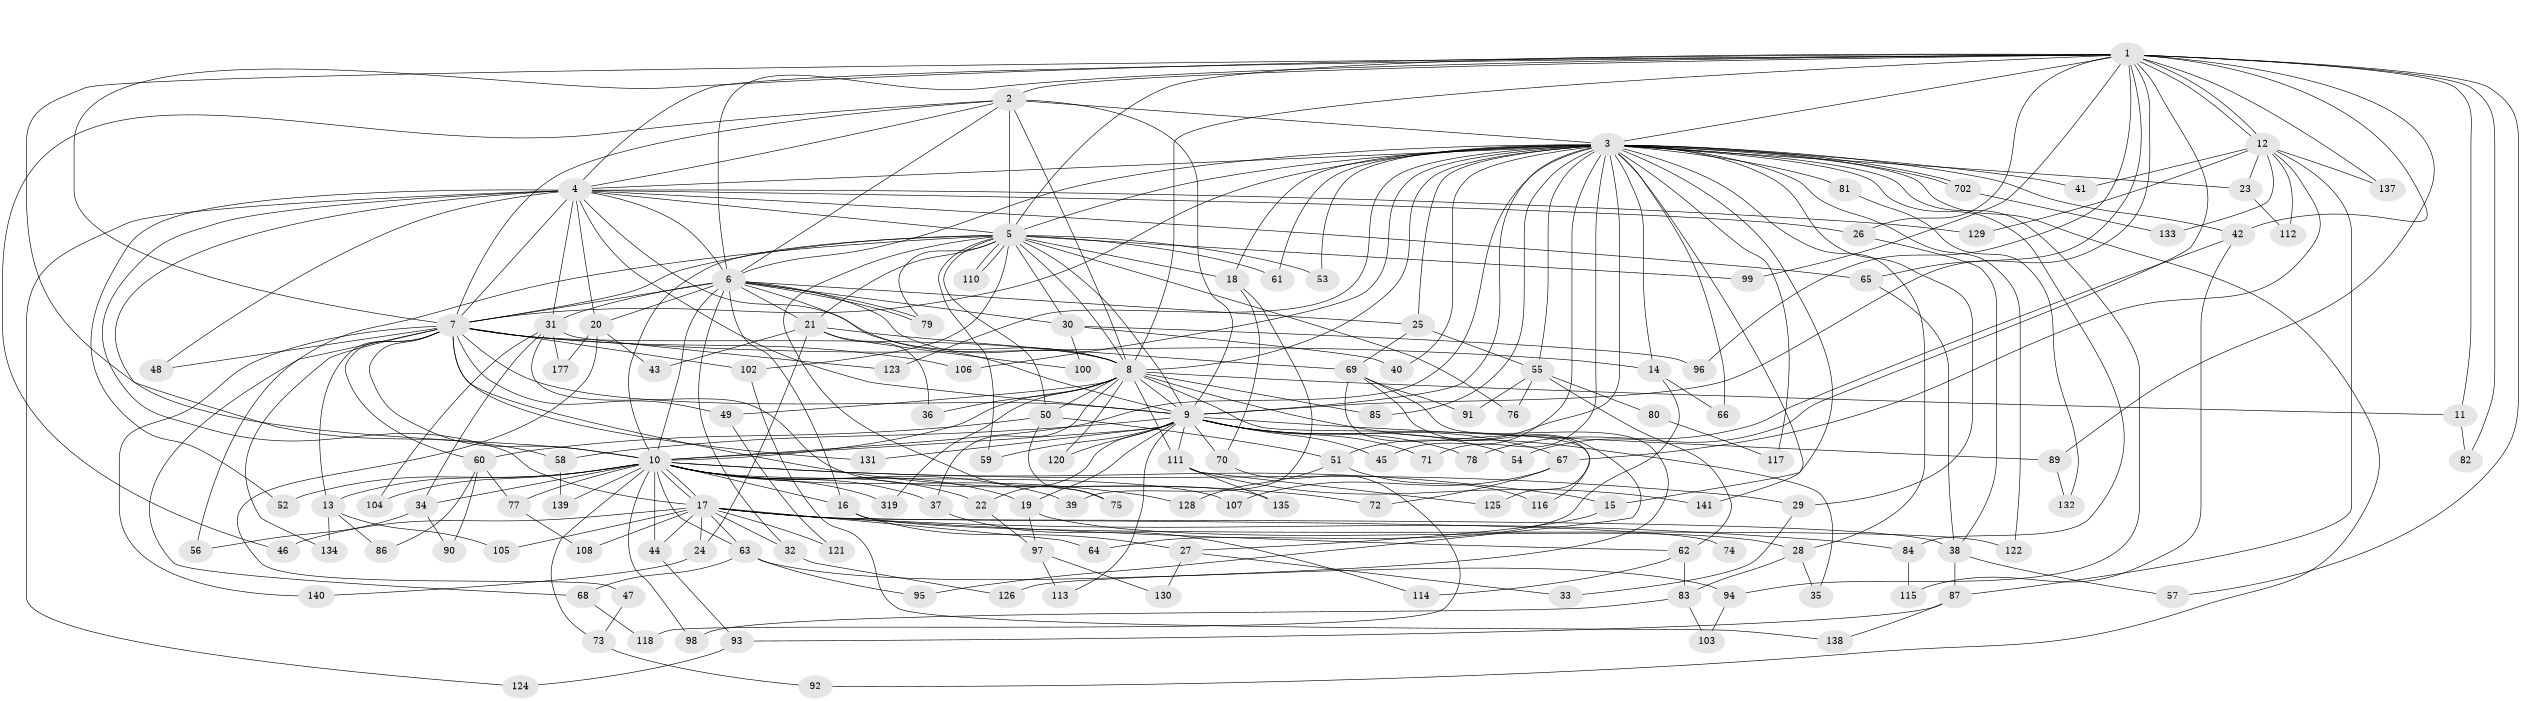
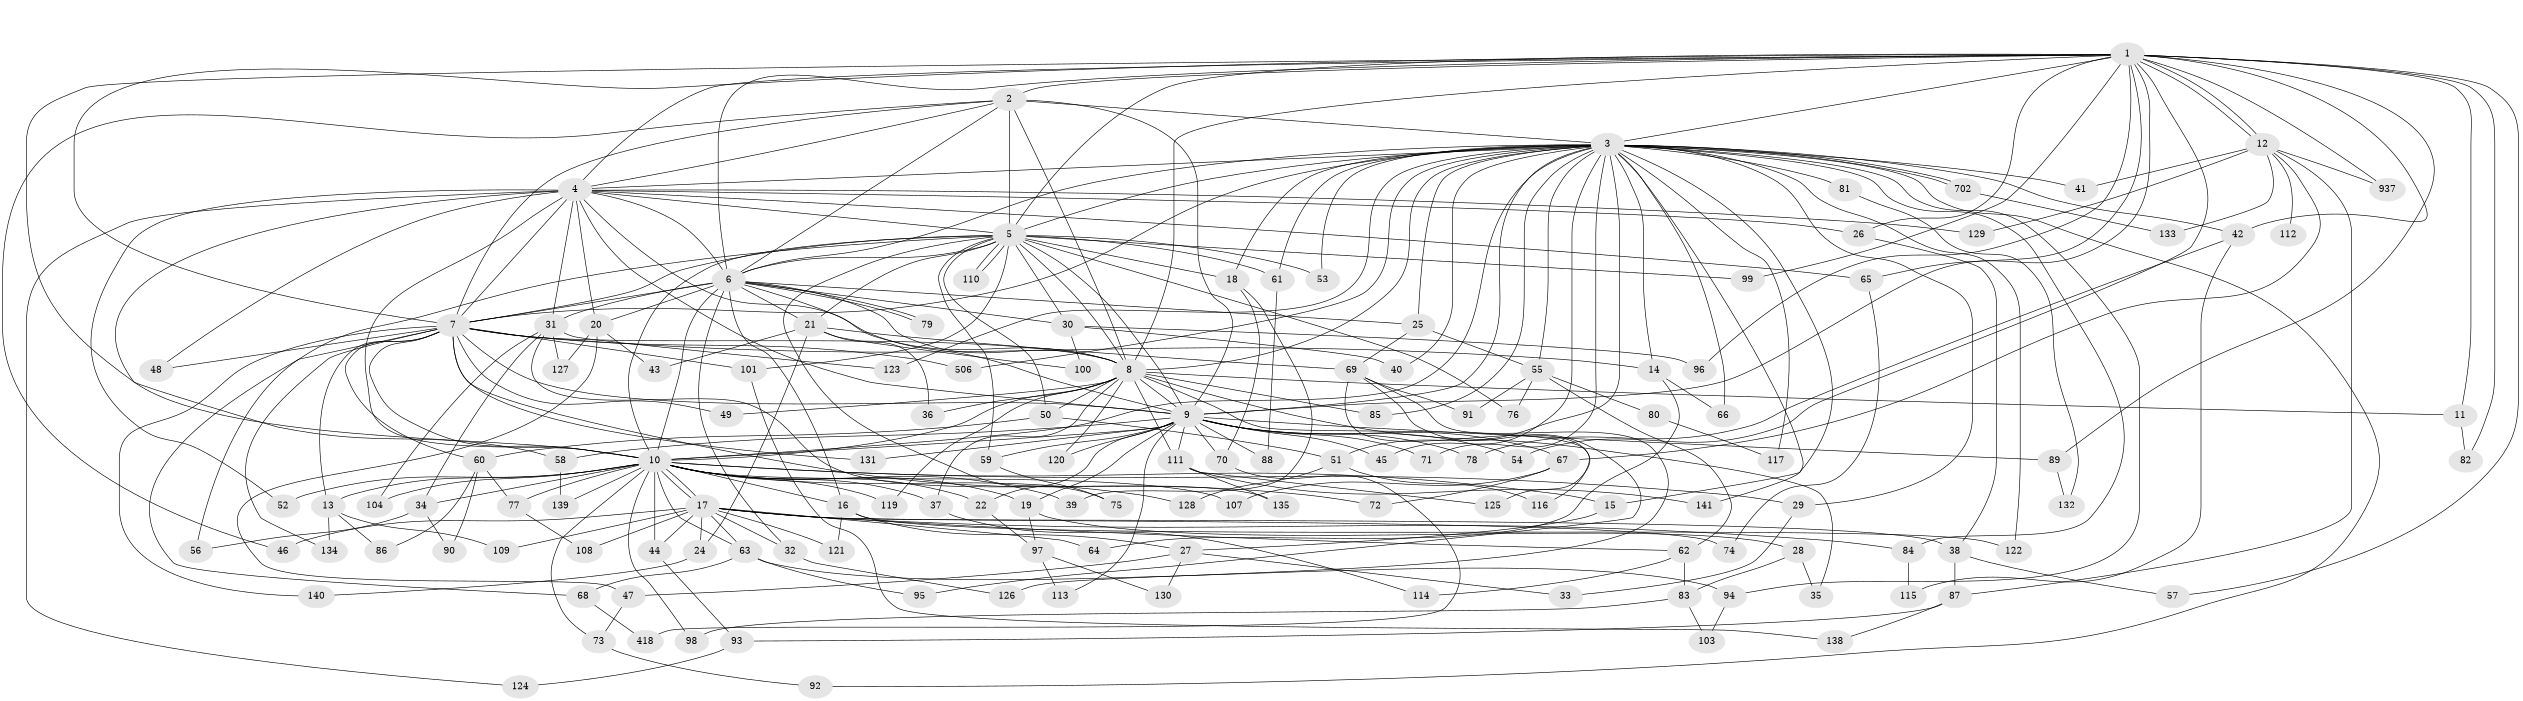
node "23": removed
node "137": label "137" -> "937"
edge "5" -- "79": now "5" -- "6"
edge "3" -- "28": removed
node "177": label "177" -> "127"
node "102": label "102" -> "101"
node "106": label "106" -> "506"
edge "4" -- "17": now "4" -- "10"
edge "65" -- "38": now "65" -- "74"
node "88": added
edge "50" -- "75": now "59" -- "75"
edge "49" -- "121": now "16" -- "121"
node "319": label "319" -> "119"
node "105": label "105" -> "109"
edge "27" -- "47": added
node "118": label "118" -> "418"
